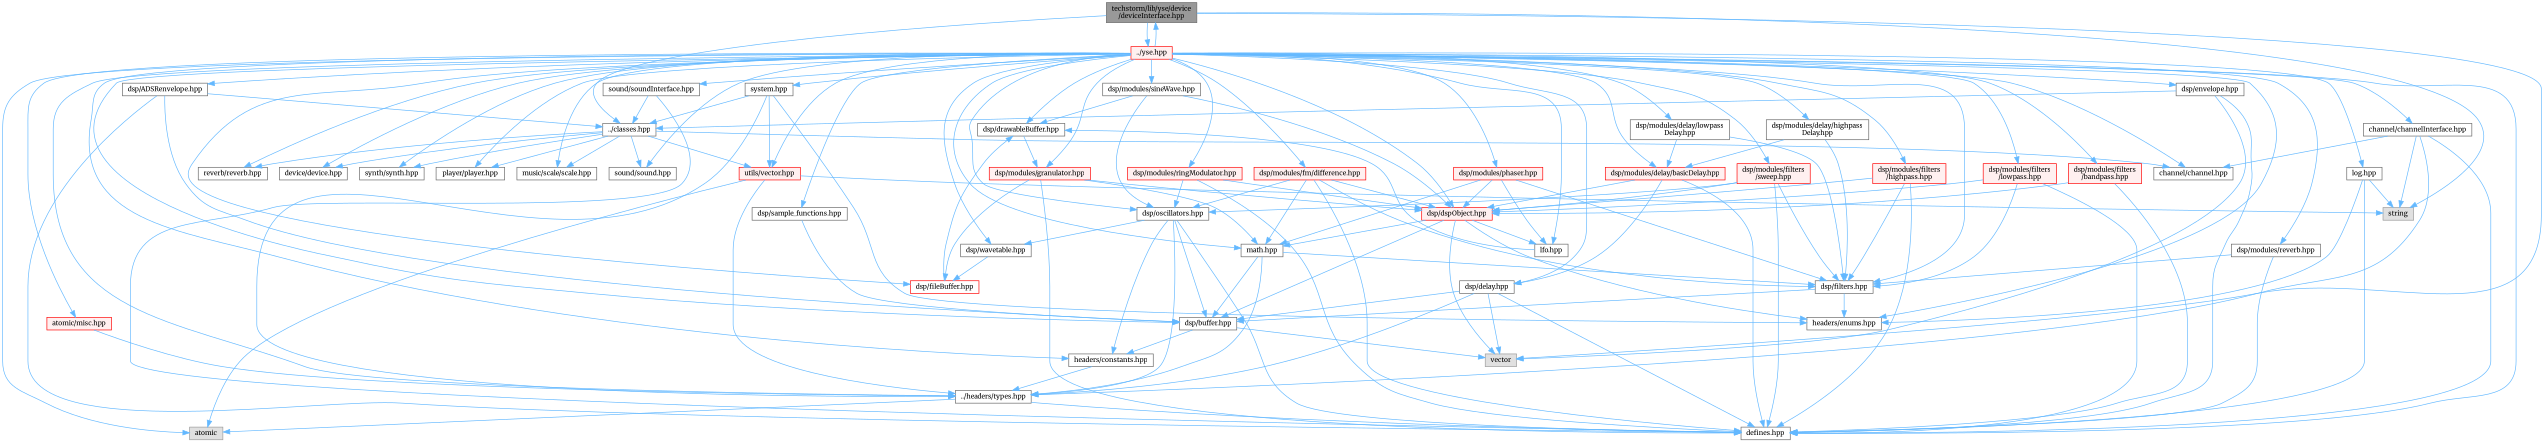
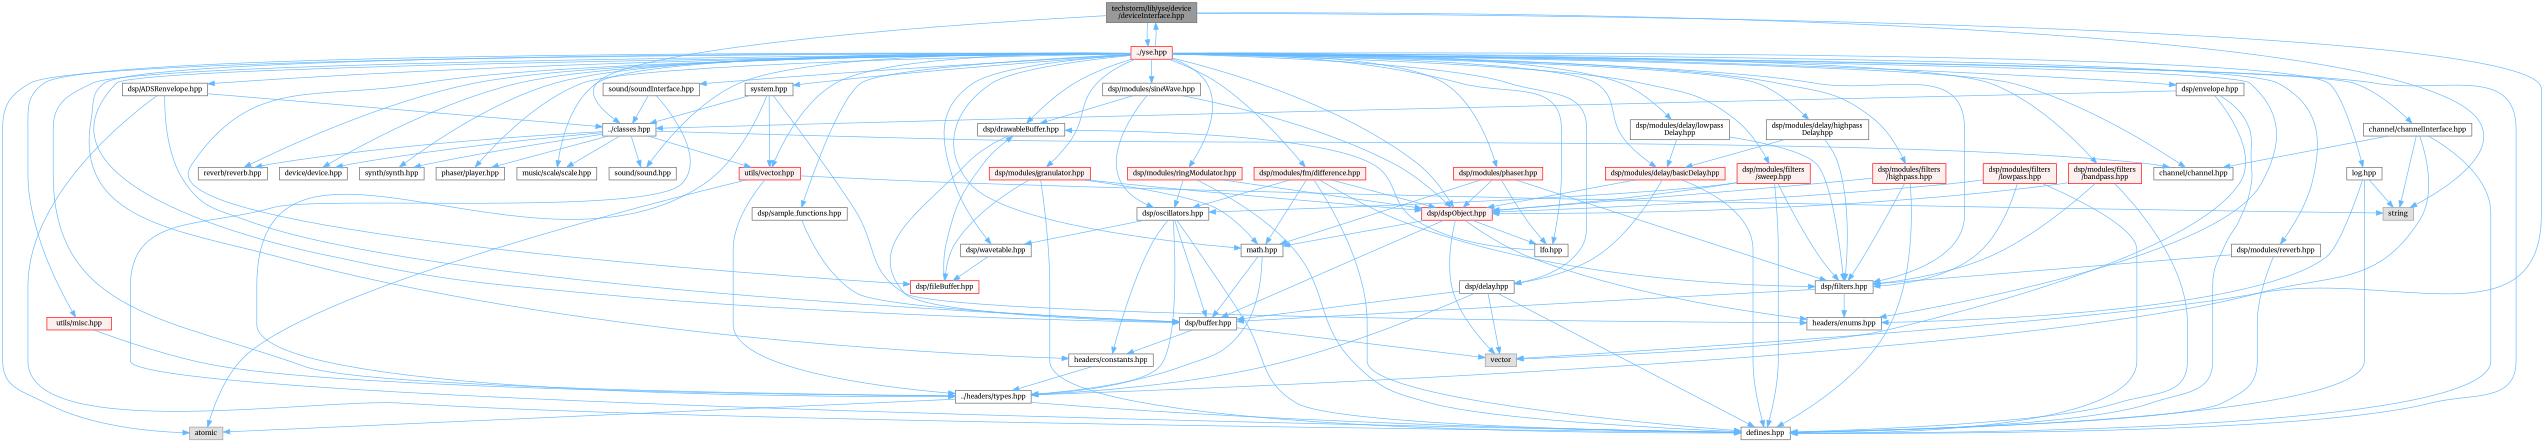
edge "../yse.hpp" -> "dsp/modules/filters /lowpass.hpp": removed
edge "../yse.hpp" -> "dsp/oscillators.hpp": removed
edge "dsp/drawableBuffer.hpp" -> "dsp/modules/granulator.hpp": now "dsp/drawableBuffer.hpp" -> "dsp/buffer.hpp"
node "player/player.hpp": label "player/player.hpp" -> "phaser/player.hpp"
edge "math.hpp" -> "dsp/filters.hpp": now "dsp/modules/filters /bandpass.hpp" -> "dsp/filters.hpp"
node "atomic/misc.hpp": label "atomic/misc.hpp" -> "utils/misc.hpp"
